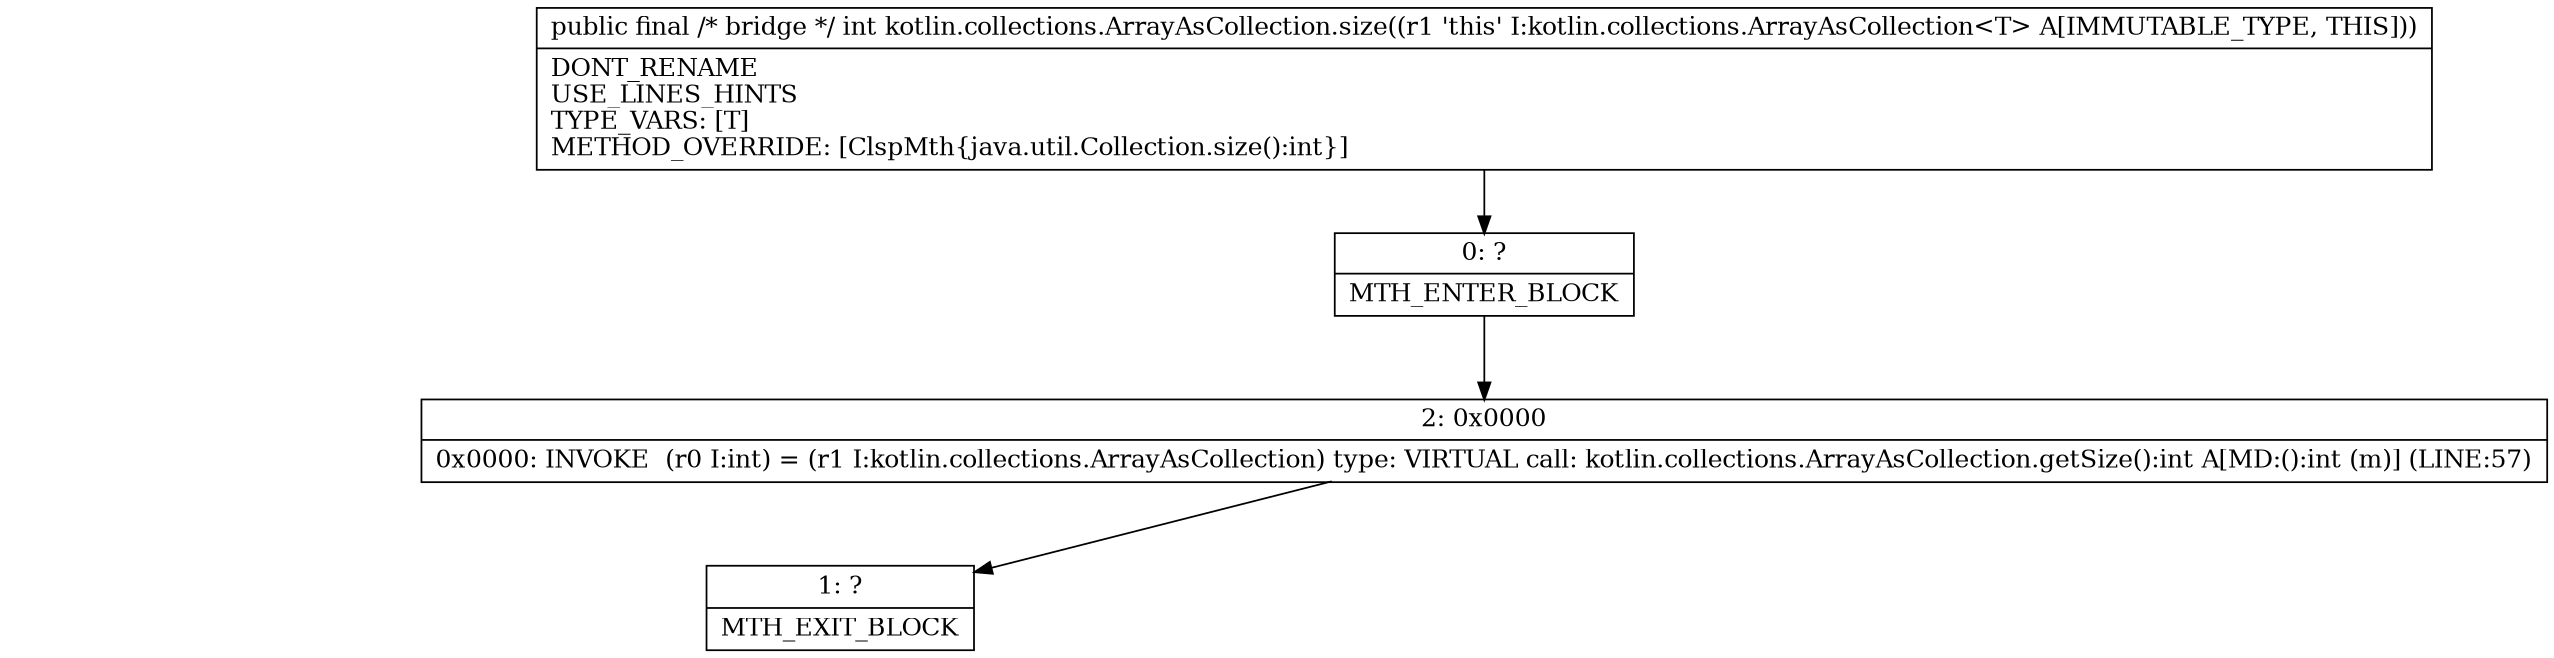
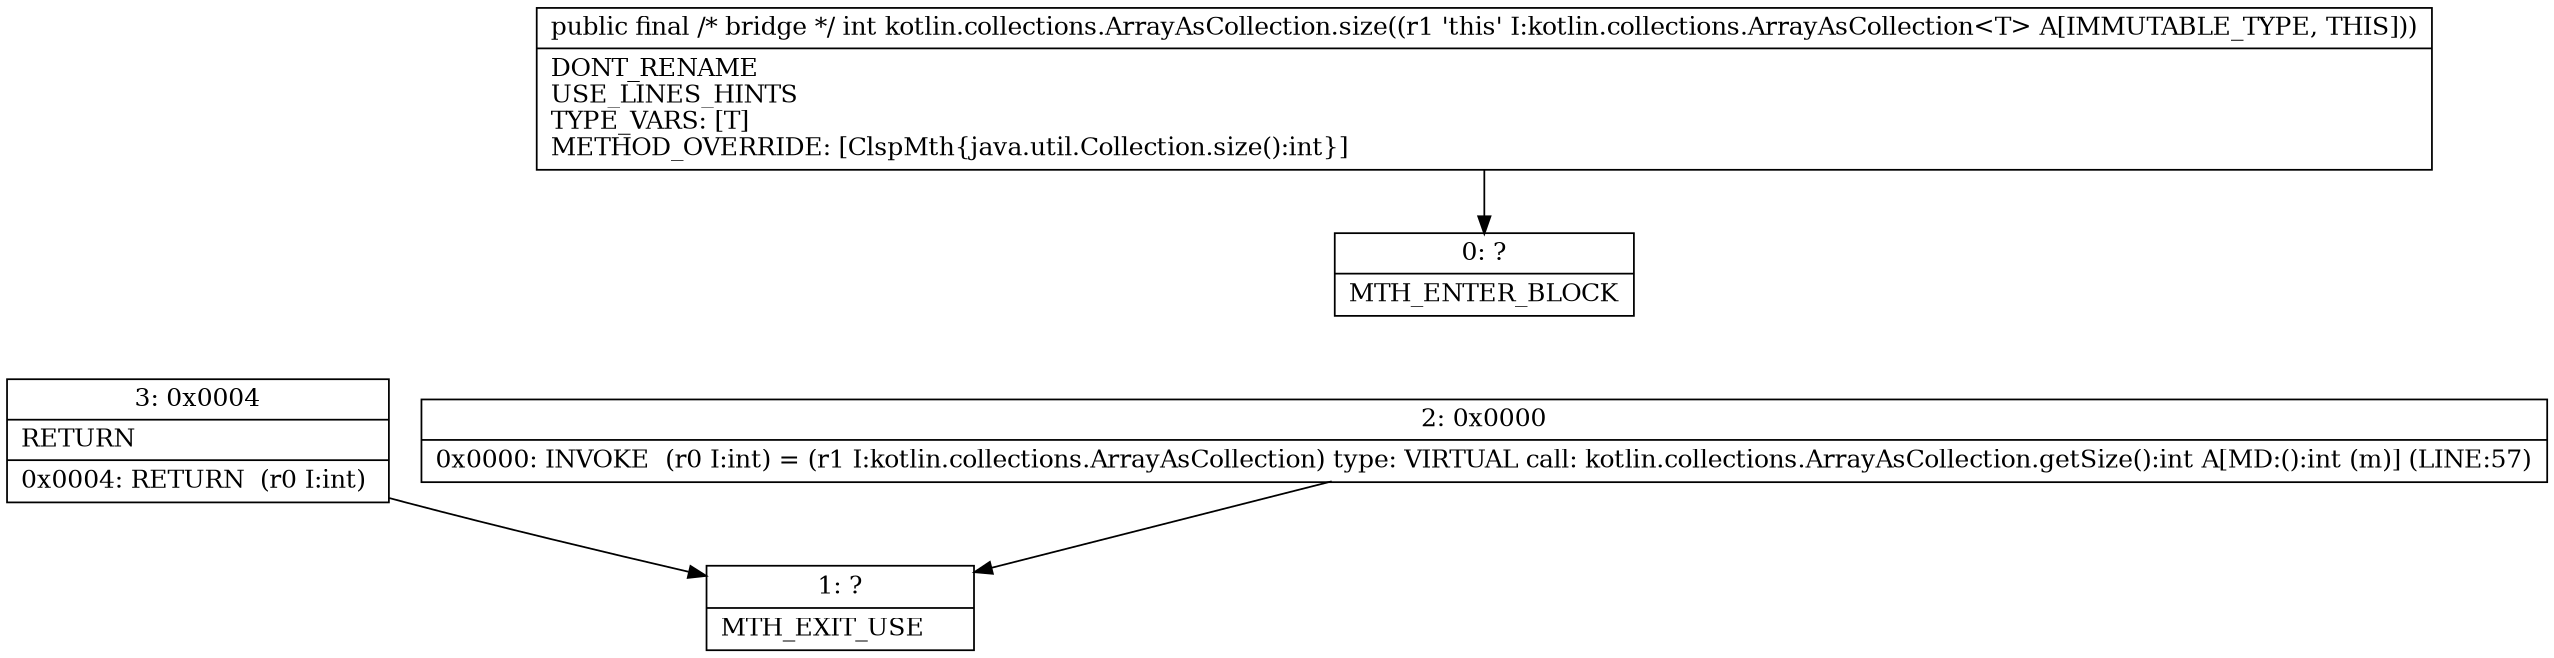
edge "0: ?" -> "2: 0x0000": removed
node "3: 0x0004": added
node "1: ?": text "MTH_EXIT_BLOCK" -> "MTH_EXIT_USE"
